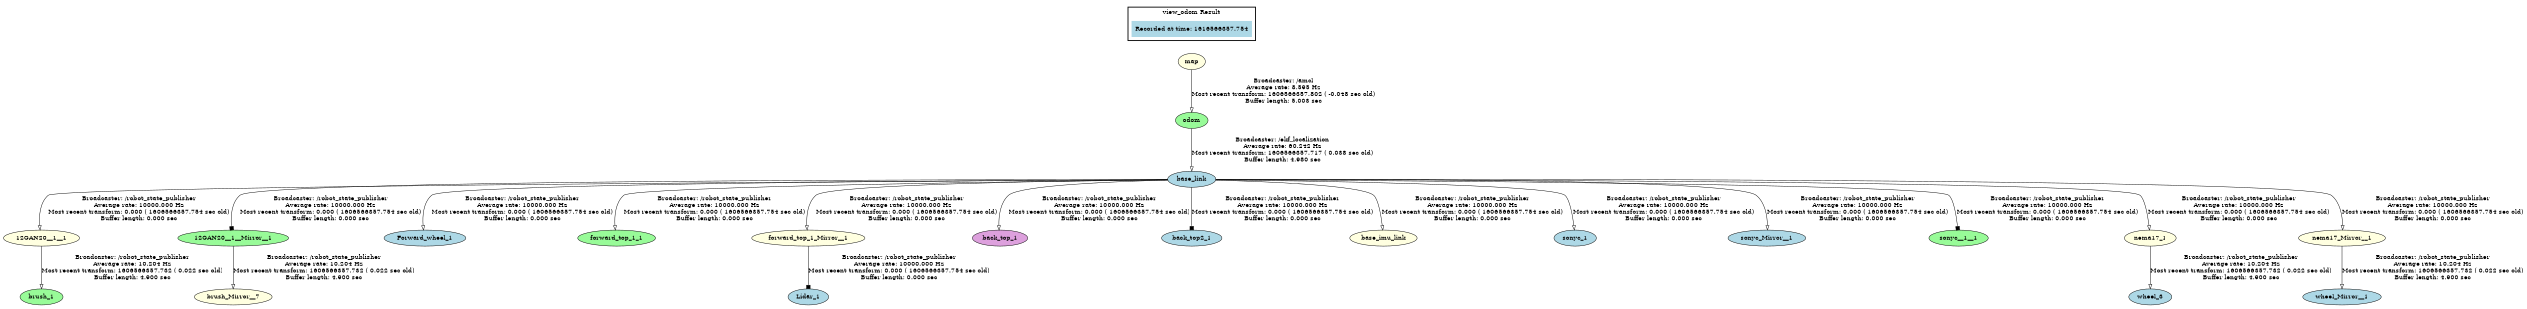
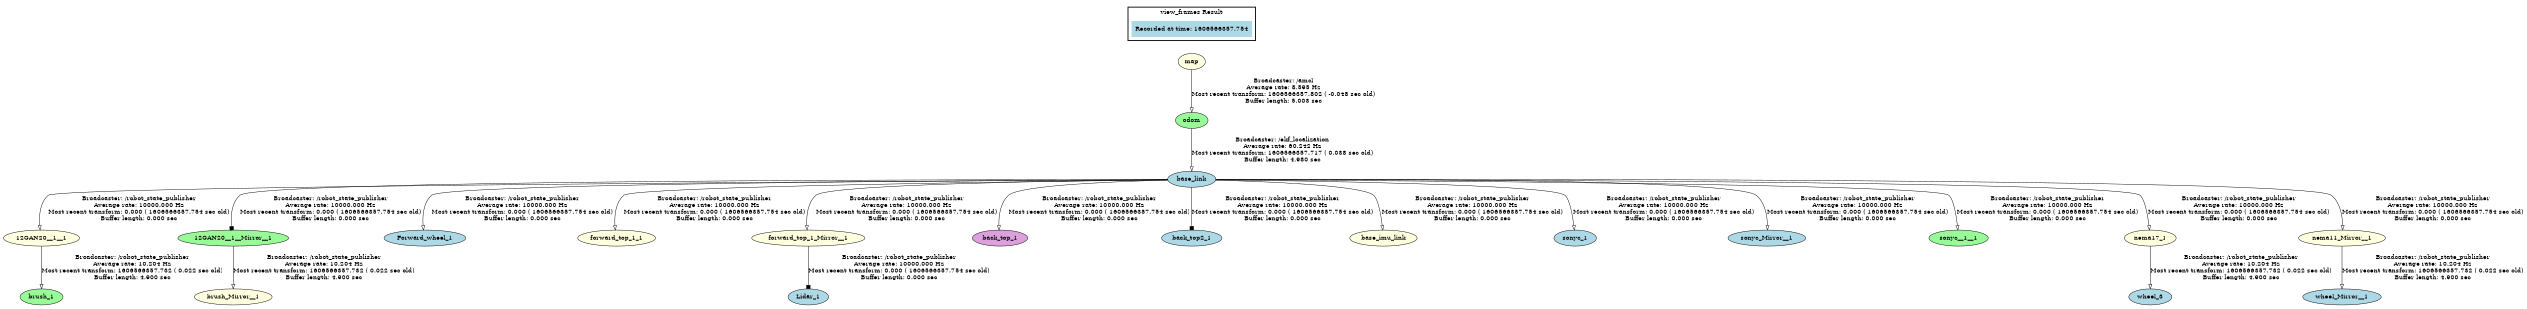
cluster "view_odom Result": label "view_odom Result" -> "view_frames Result"
node "Recorded at time: 1616566357.754": label "Recorded at time: 1616566357.754" -> "Recorded at time: 1606566357.754"
edge "base_link" -> "sonyc__1__1": arrowhead box -> onormal
node "forward_top_1_1": fillcolor palegreen -> lightyellow
node "nema17_Mirror__1": label "nema17_Mirror__1" -> "nema11_Mirror__1"
node "brush_Mirror__7": label "brush_Mirror__7" -> "brush_Mirror__1"
